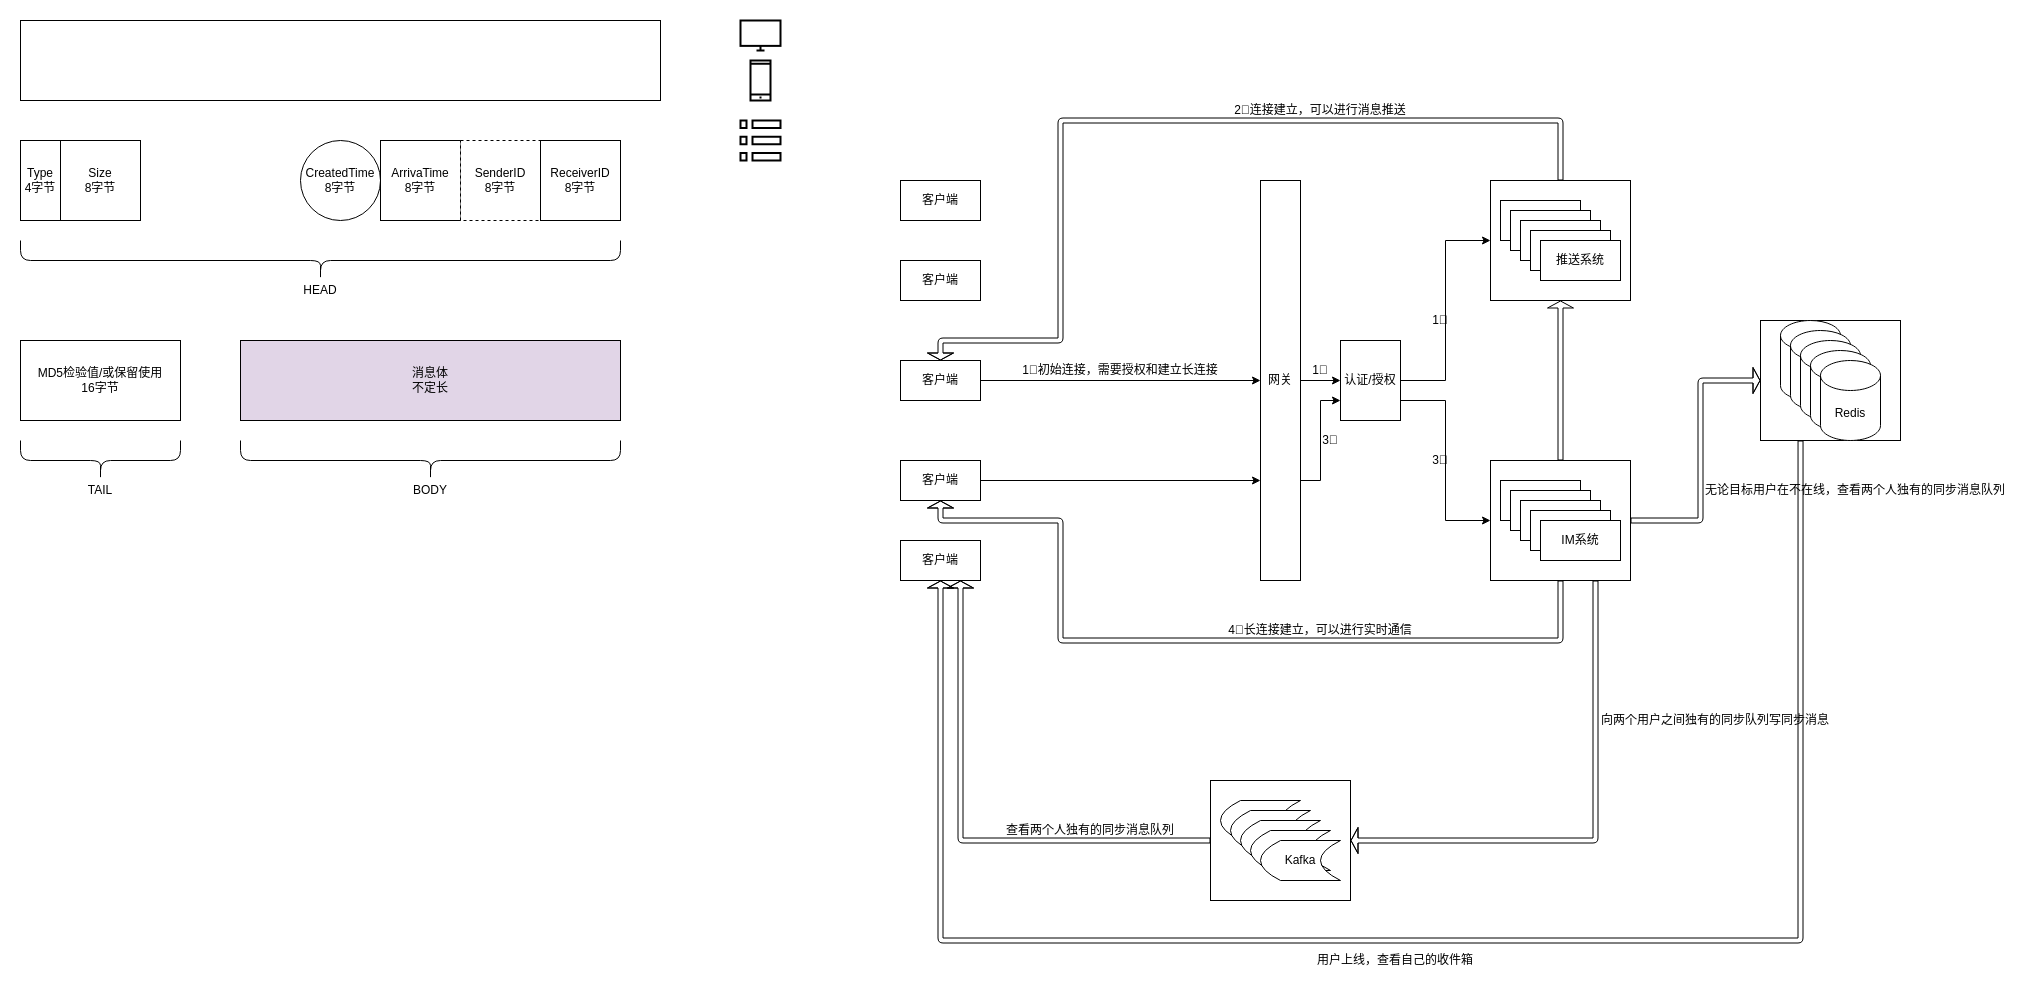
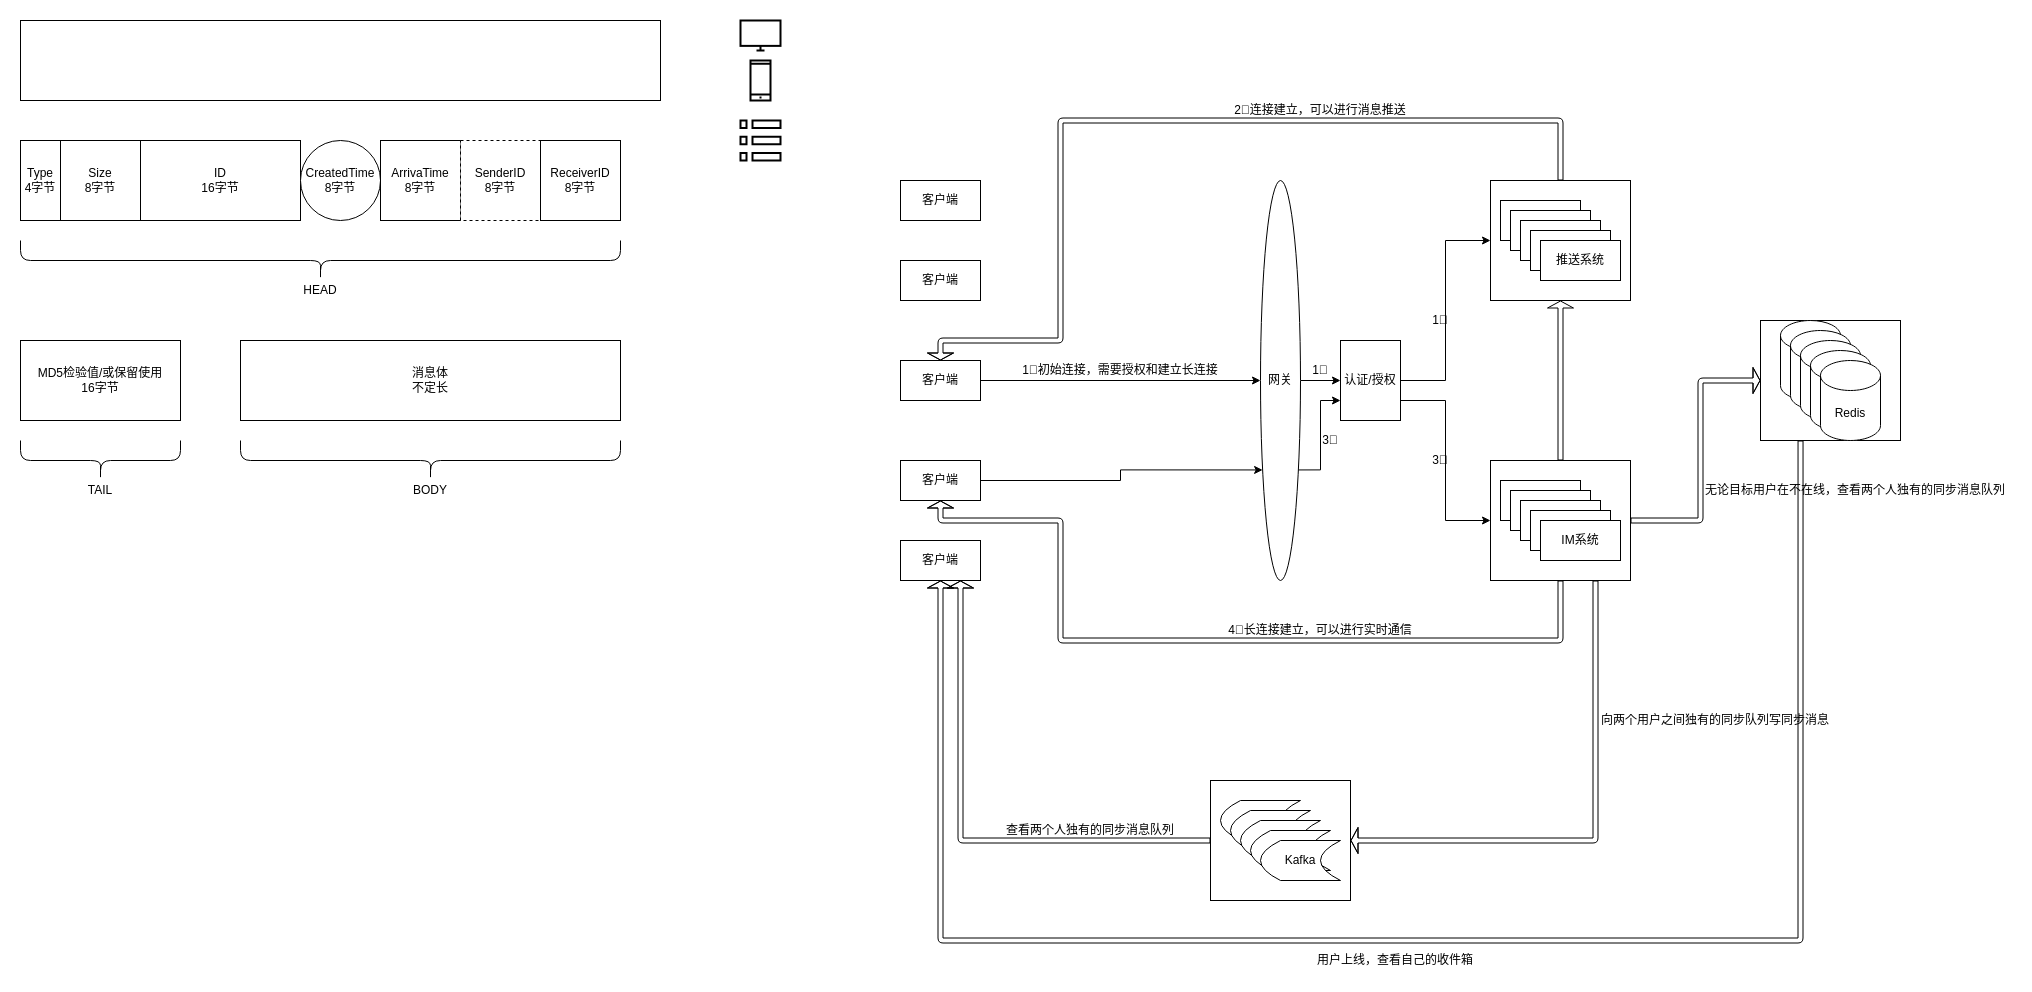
node "ID 16字节": added
node "消息体 不定长": fillcolor #e1d5e7 -> #ffffff
node "网关": shape rectangle -> ellipse
